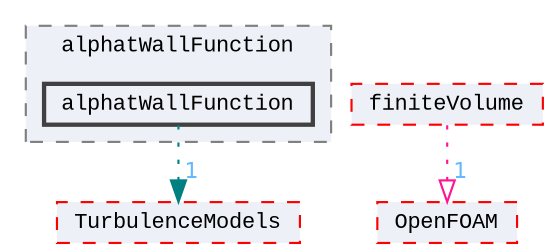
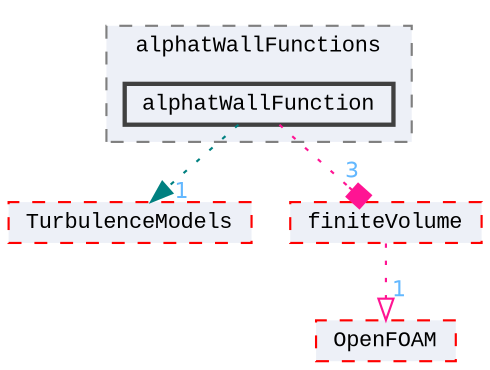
cluster "alphatWallFunction": label "alphatWallFunction" -> "alphatWallFunctions"
edge "alphatWallFunction" -> "finiteVolume": added
